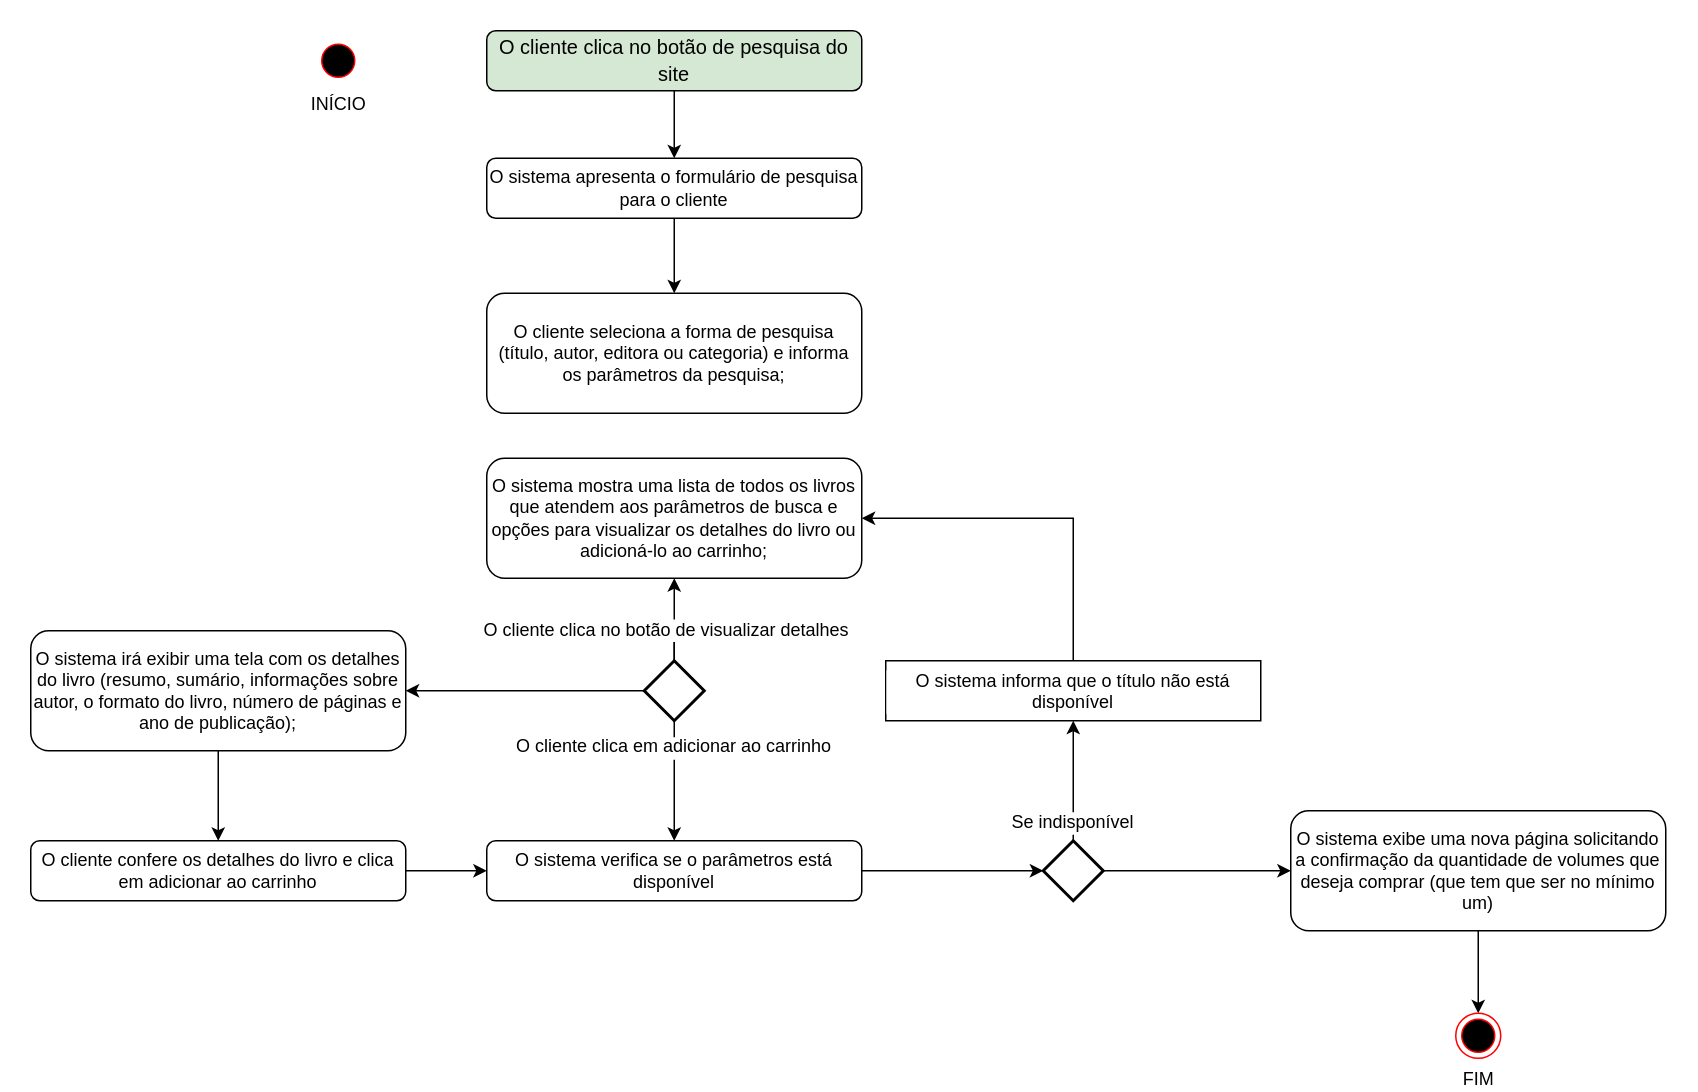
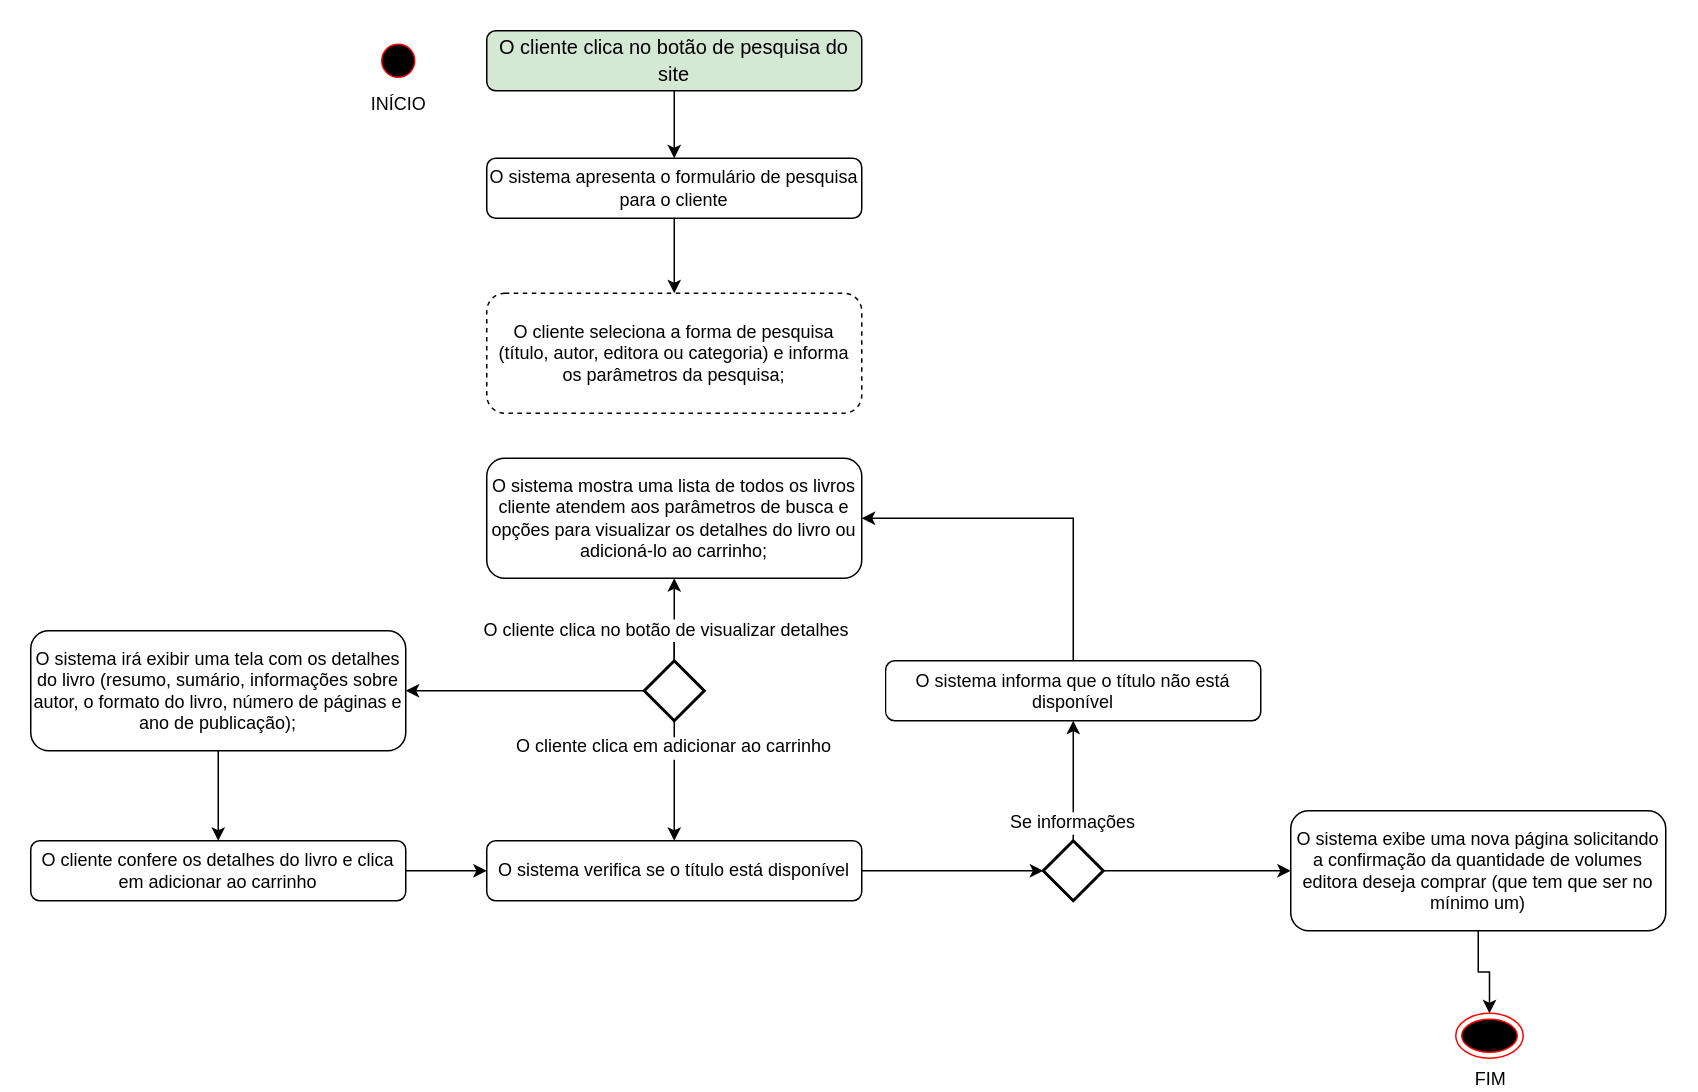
node "INÍCIO": moved (338, 61) -> (398, 61)
node "O cliente seleciona a forma de pesquisa (título, autor, editora ou categoria) e informa os parâmetros da pesquisa;": style solid -> dashed
node "O sistema mostra uma lista de todos os livros que atendem aos parâmetros de busca e opções para visualizar os detalhes do livro ou adicioná-lo ao carrinho;": label "O sistema mostra uma lista de todos os livros que atendem aos parâmetros de busca e opções para visualizar os detalhes do livro ou adicioná-lo ao carrinho;" -> "O sistema mostra uma lista de todos os livros cliente atendem aos parâmetros de busca e opções para visualizar os detalhes do livro ou adicioná-lo ao carrinho;"
node "O sistema informa que o título não está disponível": shape rectangle -> rounded rectangle
node "Se indisponível": label "Se indisponível" -> "Se informações"
node "O sistema verifica se o parâmetros está disponível": label "O sistema verifica se o parâmetros está disponível" -> "O sistema verifica se o título está disponível"
node "O sistema exibe uma nova página solicitando a confirmação da quantidade de volumes que deseja comprar (que tem que ser no mínimo um)": label "O sistema exibe uma nova página solicitando a confirmação da quantidade de volumes que deseja comprar (que tem que ser no mínimo um)" -> "O sistema exibe uma nova página solicitando a confirmação da quantidade de volumes editora deseja comprar (que tem que ser no mínimo um)"
node "FIM": size 45x45 -> 68x45
